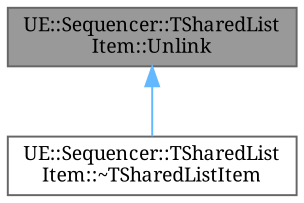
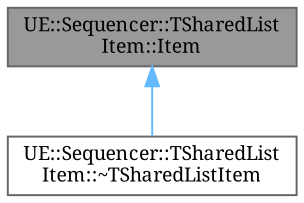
node "UE::Sequencer::TSharedList Item::Unlink": label "UE::Sequencer::TSharedList Item::Unlink" -> "UE::Sequencer::TSharedList Item::Item"
